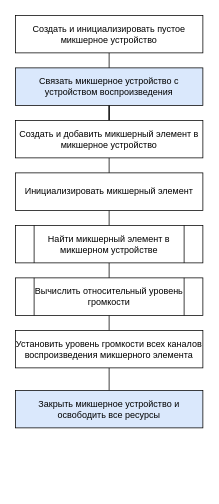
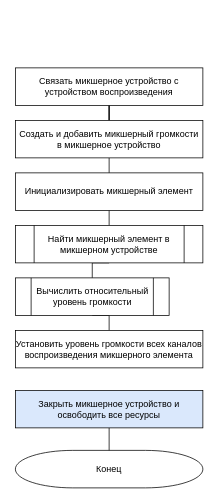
node "Создать и инициализировать пустое микшерное устройство": removed
edge "Создать и инициализировать пустое микшерное устройство" -- "Связать микшерное устройство с устройством воспроизведения": removed
node "Связать микшерное устройство с устройством воспроизведения": fillcolor #dae8fc -> #ffffff
node "Создать и добавить микшерный элемент в микшерное устройство": label "Создать и добавить микшерный элемент в микшерное устройство" -> "Создать и добавить микшерный громкости в микшерное устройство"
node "Вычислить относительный уровень громкости": size 188x38 -> 154x38
edge "Установить уровень громкости всех каналов воспроизведения микшерного элемента" -- "Закрыть микшерное устройство и освободить все ресурсы": removed
edge "Закрыть микшерное устройство и освободить все ресурсы" -- "Конец": added
node "Конец": added
